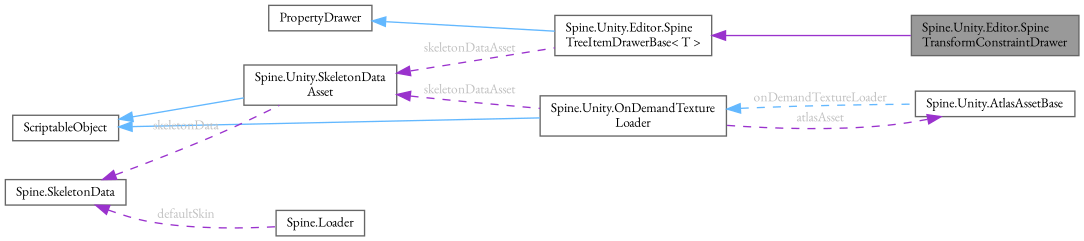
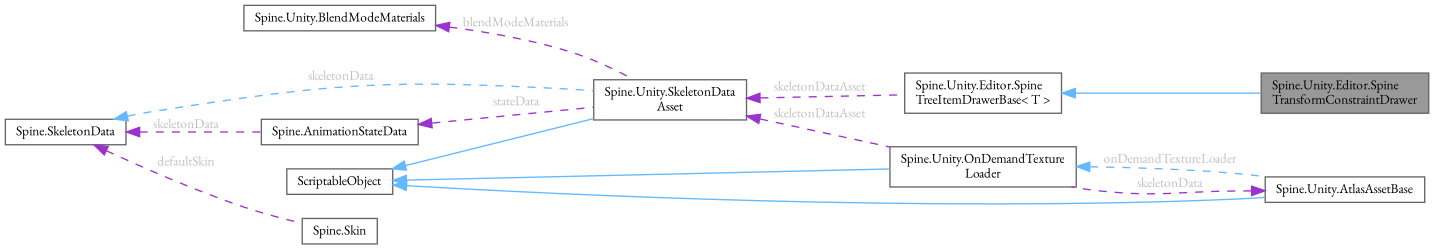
node "PropertyDrawer": removed
node "Spine.Unity.BlendModeMaterials": added
edge "Spine.Unity.Editor.Spine TransformConstraintDrawer" -> "Spine.Unity.Editor.Spine TreeItemDrawerBase< T >": color darkorchid3 -> steelblue1
edge "Spine.Unity.OnDemandTexture Loader" -> "Spine.Unity.AtlasAssetBase": label " atlasAsset" -> " skeletonData"
node "Spine.AnimationStateData": added
edge "Spine.Unity.SkeletonData Asset" -> "Spine.SkeletonData": color darkorchid3 -> steelblue1
edge "Spine.Unity.AtlasAssetBase" -> "ScriptableObject": added
node "Spine.Loader": label "Spine.Loader" -> "Spine.Skin"
